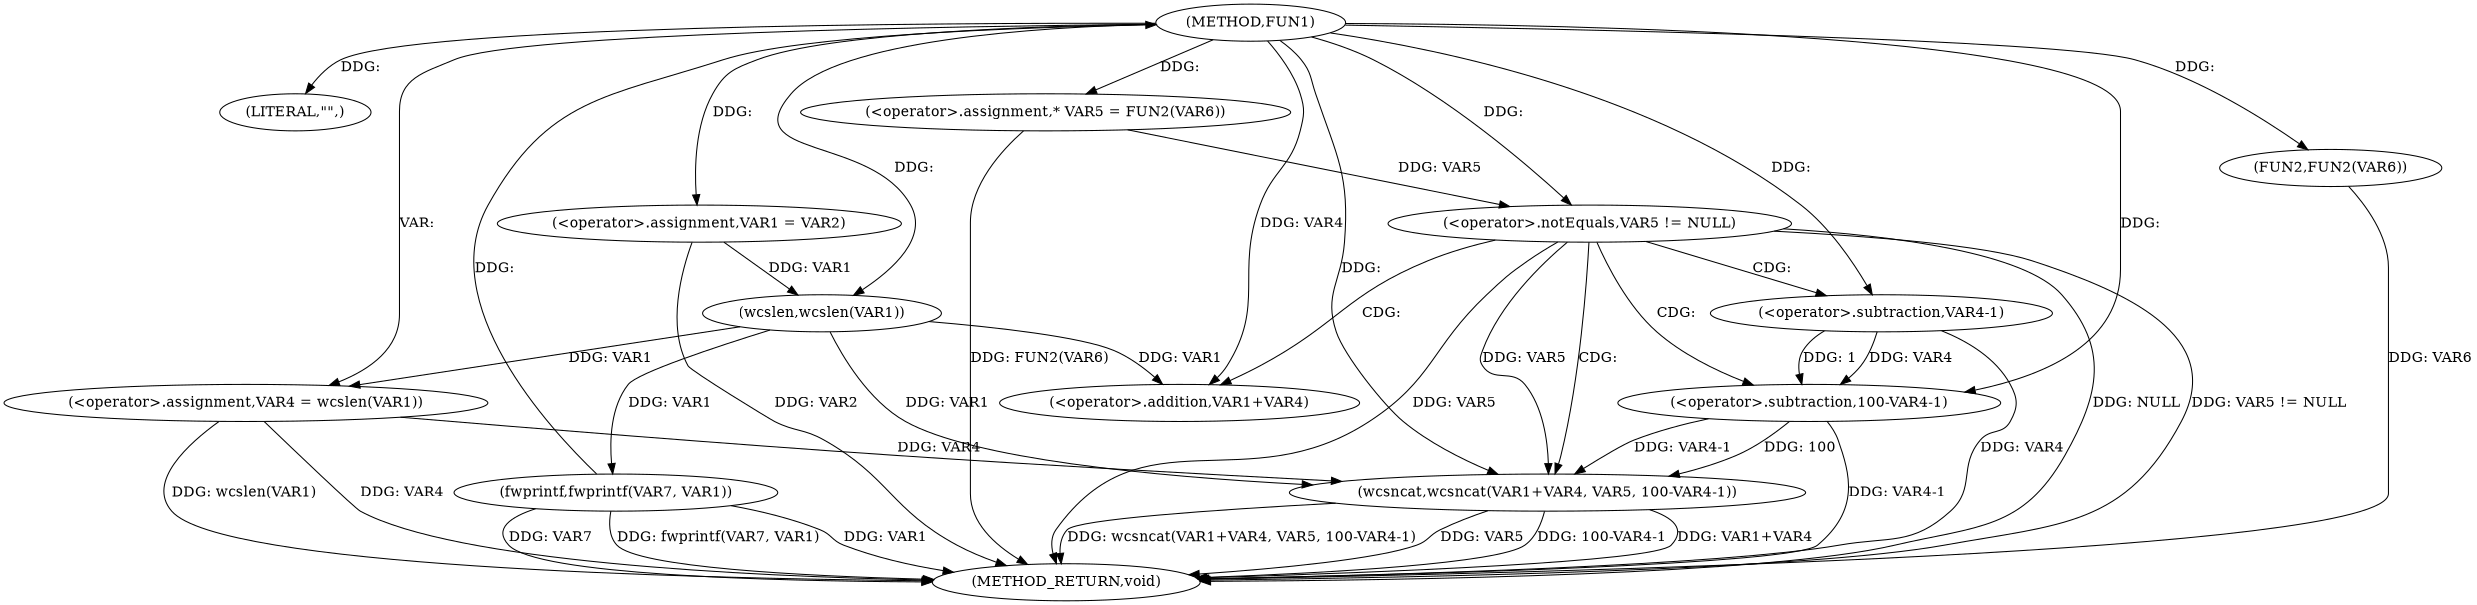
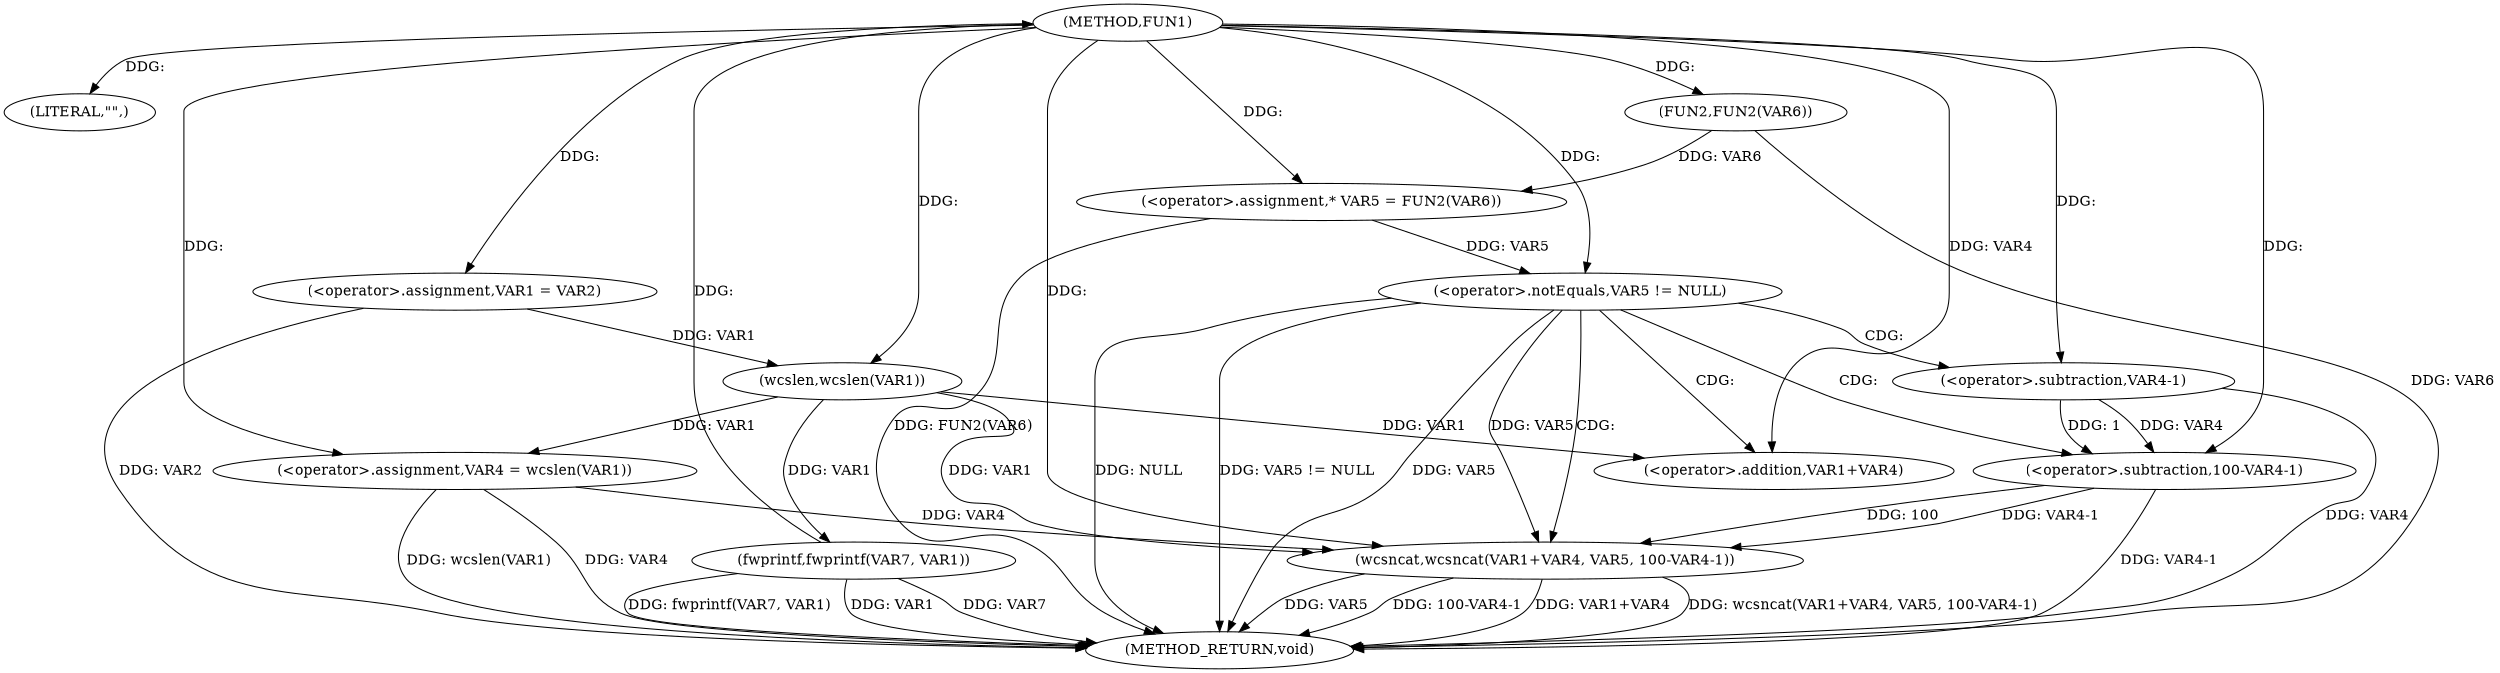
edge "(FUN2,FUN2(VAR6))" -> "(<operator>.assignment,* VAR5 = FUN2(VAR6))": added, label "DDG: VAR6"
edge "(METHOD,FUN1)" -> "(<operator>.assignment,VAR4 = wcslen(VAR1))": label "VAR: " -> "DDG: "
